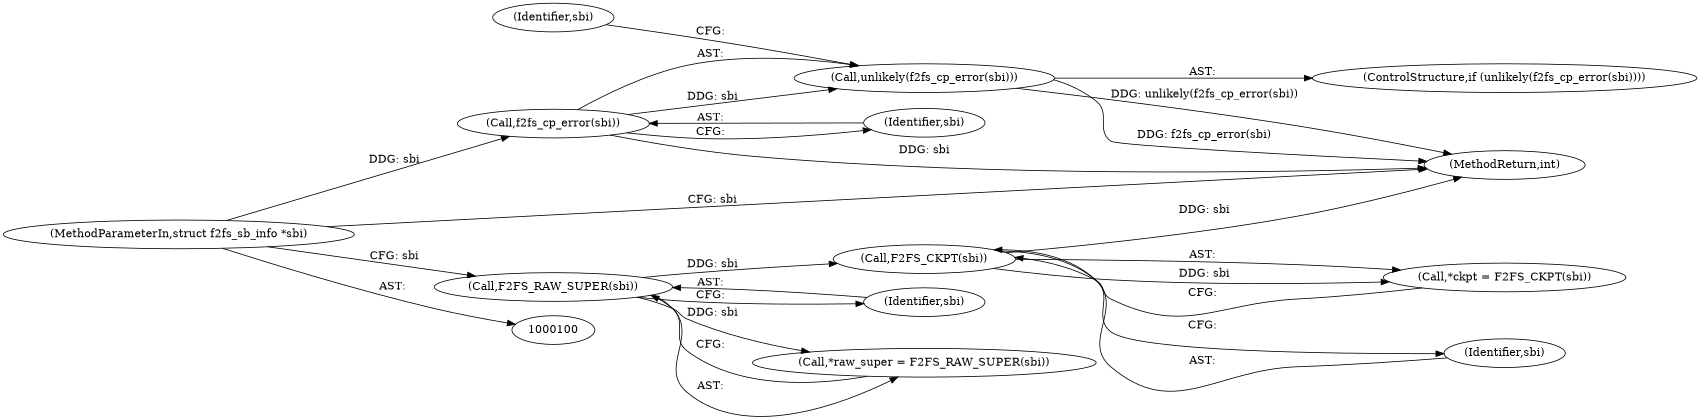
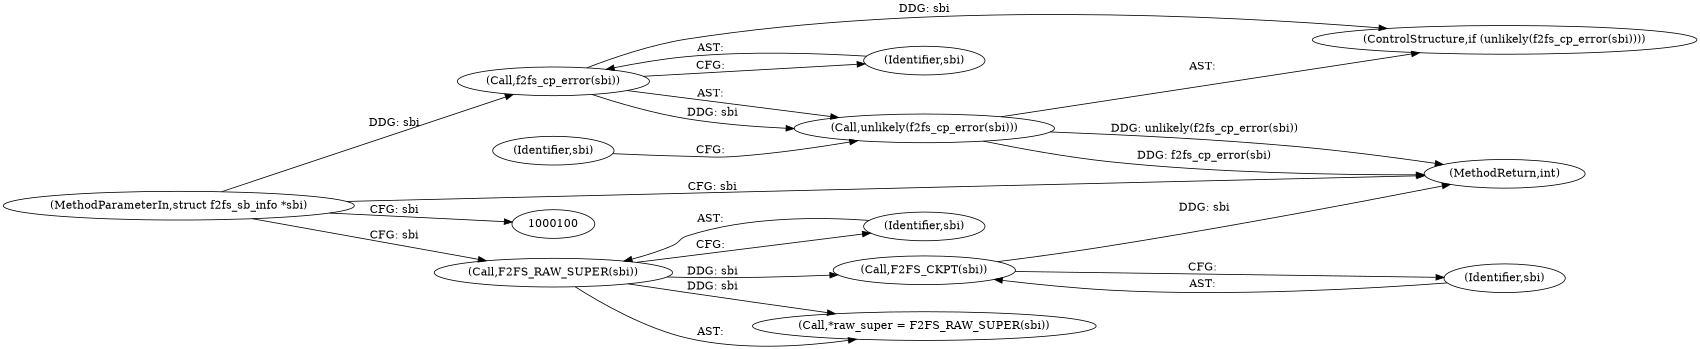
edge "(Call,f2fs_cp_error(sbi))" -> "(MethodReturn,int)": now "(Call,f2fs_cp_error(sbi))" -> "(ControlStructure,if (unlikely(f2fs_cp_error(sbi))))"
node "(Call,*ckpt = F2FS_CKPT(sbi))": removed
edge "(MethodParameterIn,struct f2fs_sb_info *sbi)" -> "1000100": label "AST: " -> "CFG: sbi"
edge "(Call,*raw_super = F2FS_RAW_SUPER(sbi))" -> "(Call,F2FS_RAW_SUPER(sbi))": removed, label "CFG:"
